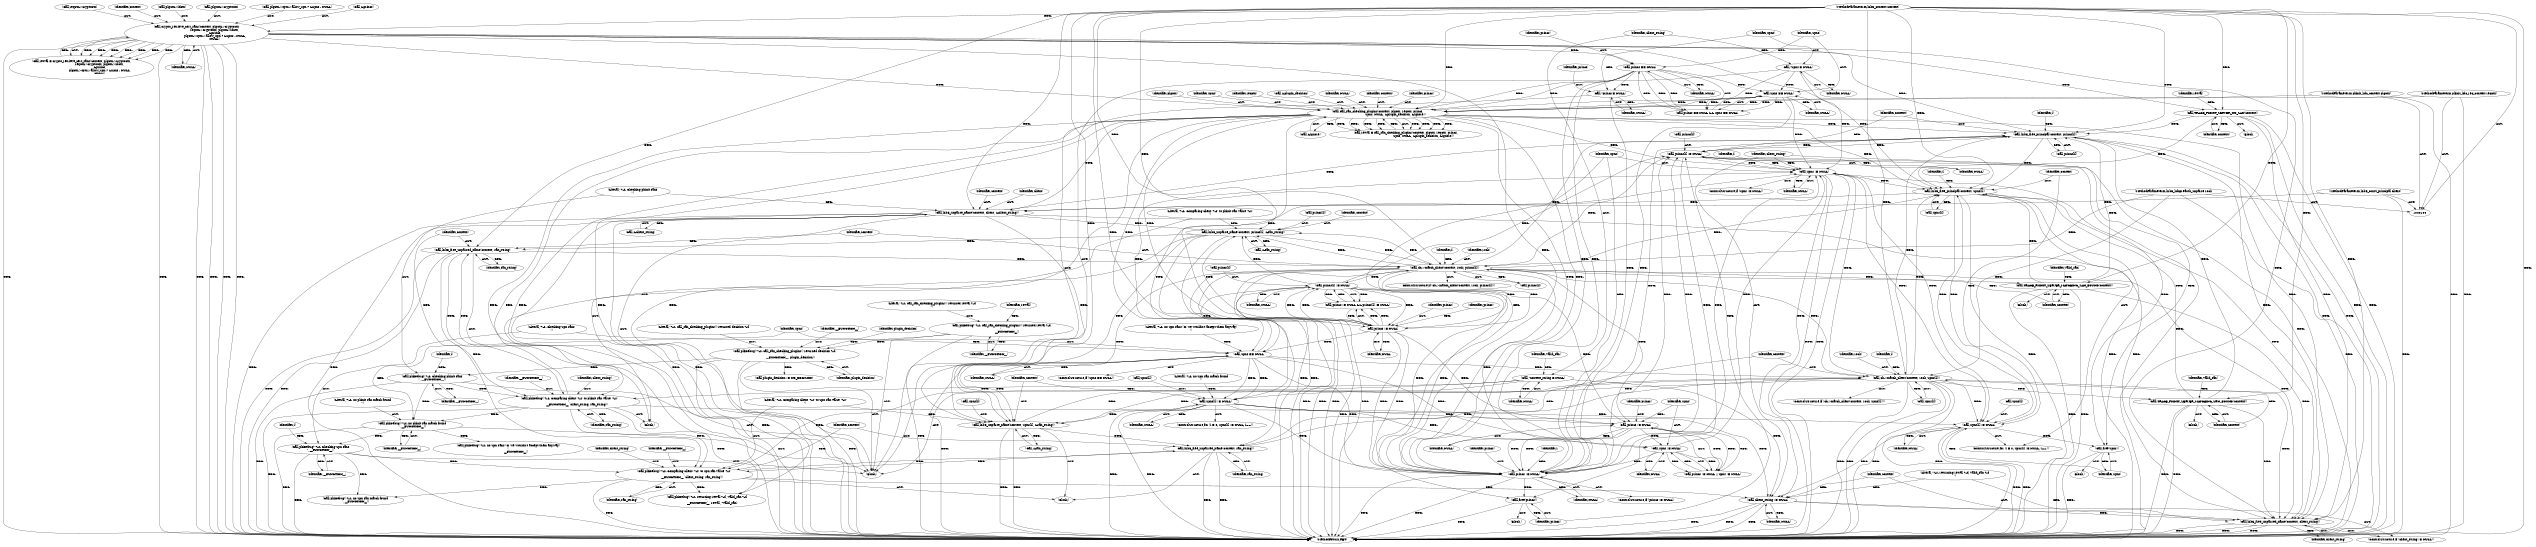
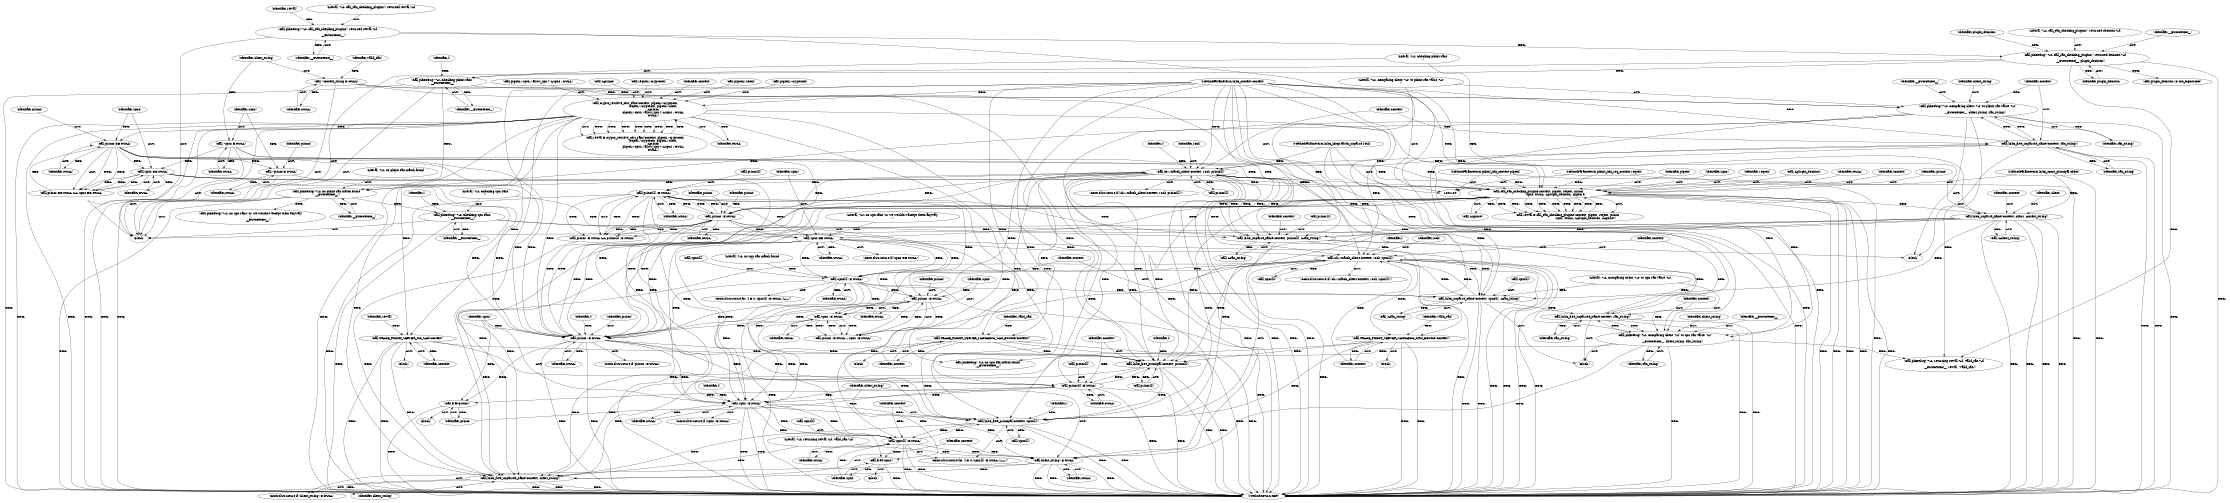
edge "(Call,krb5_free_principal(context, upns[i]))" -> "(Call,krb5_unparse_name(context, client, &client_string))": reversed
edge "(Call,cb->match_client(context, rock, princs[i]))" -> "(Call,krb5_free_unparsed_name(context, client_string))": now "(Call,princs != NULL && princs[i] != NULL)" -> "(Call,krb5_free_unparsed_name(context, client_string))"
edge "(Call,cb->match_client(context, rock, upns[i]))" -> "(Call,krb5_free_principal(context, upns[i]))": label "DDG: " -> "AST: "
